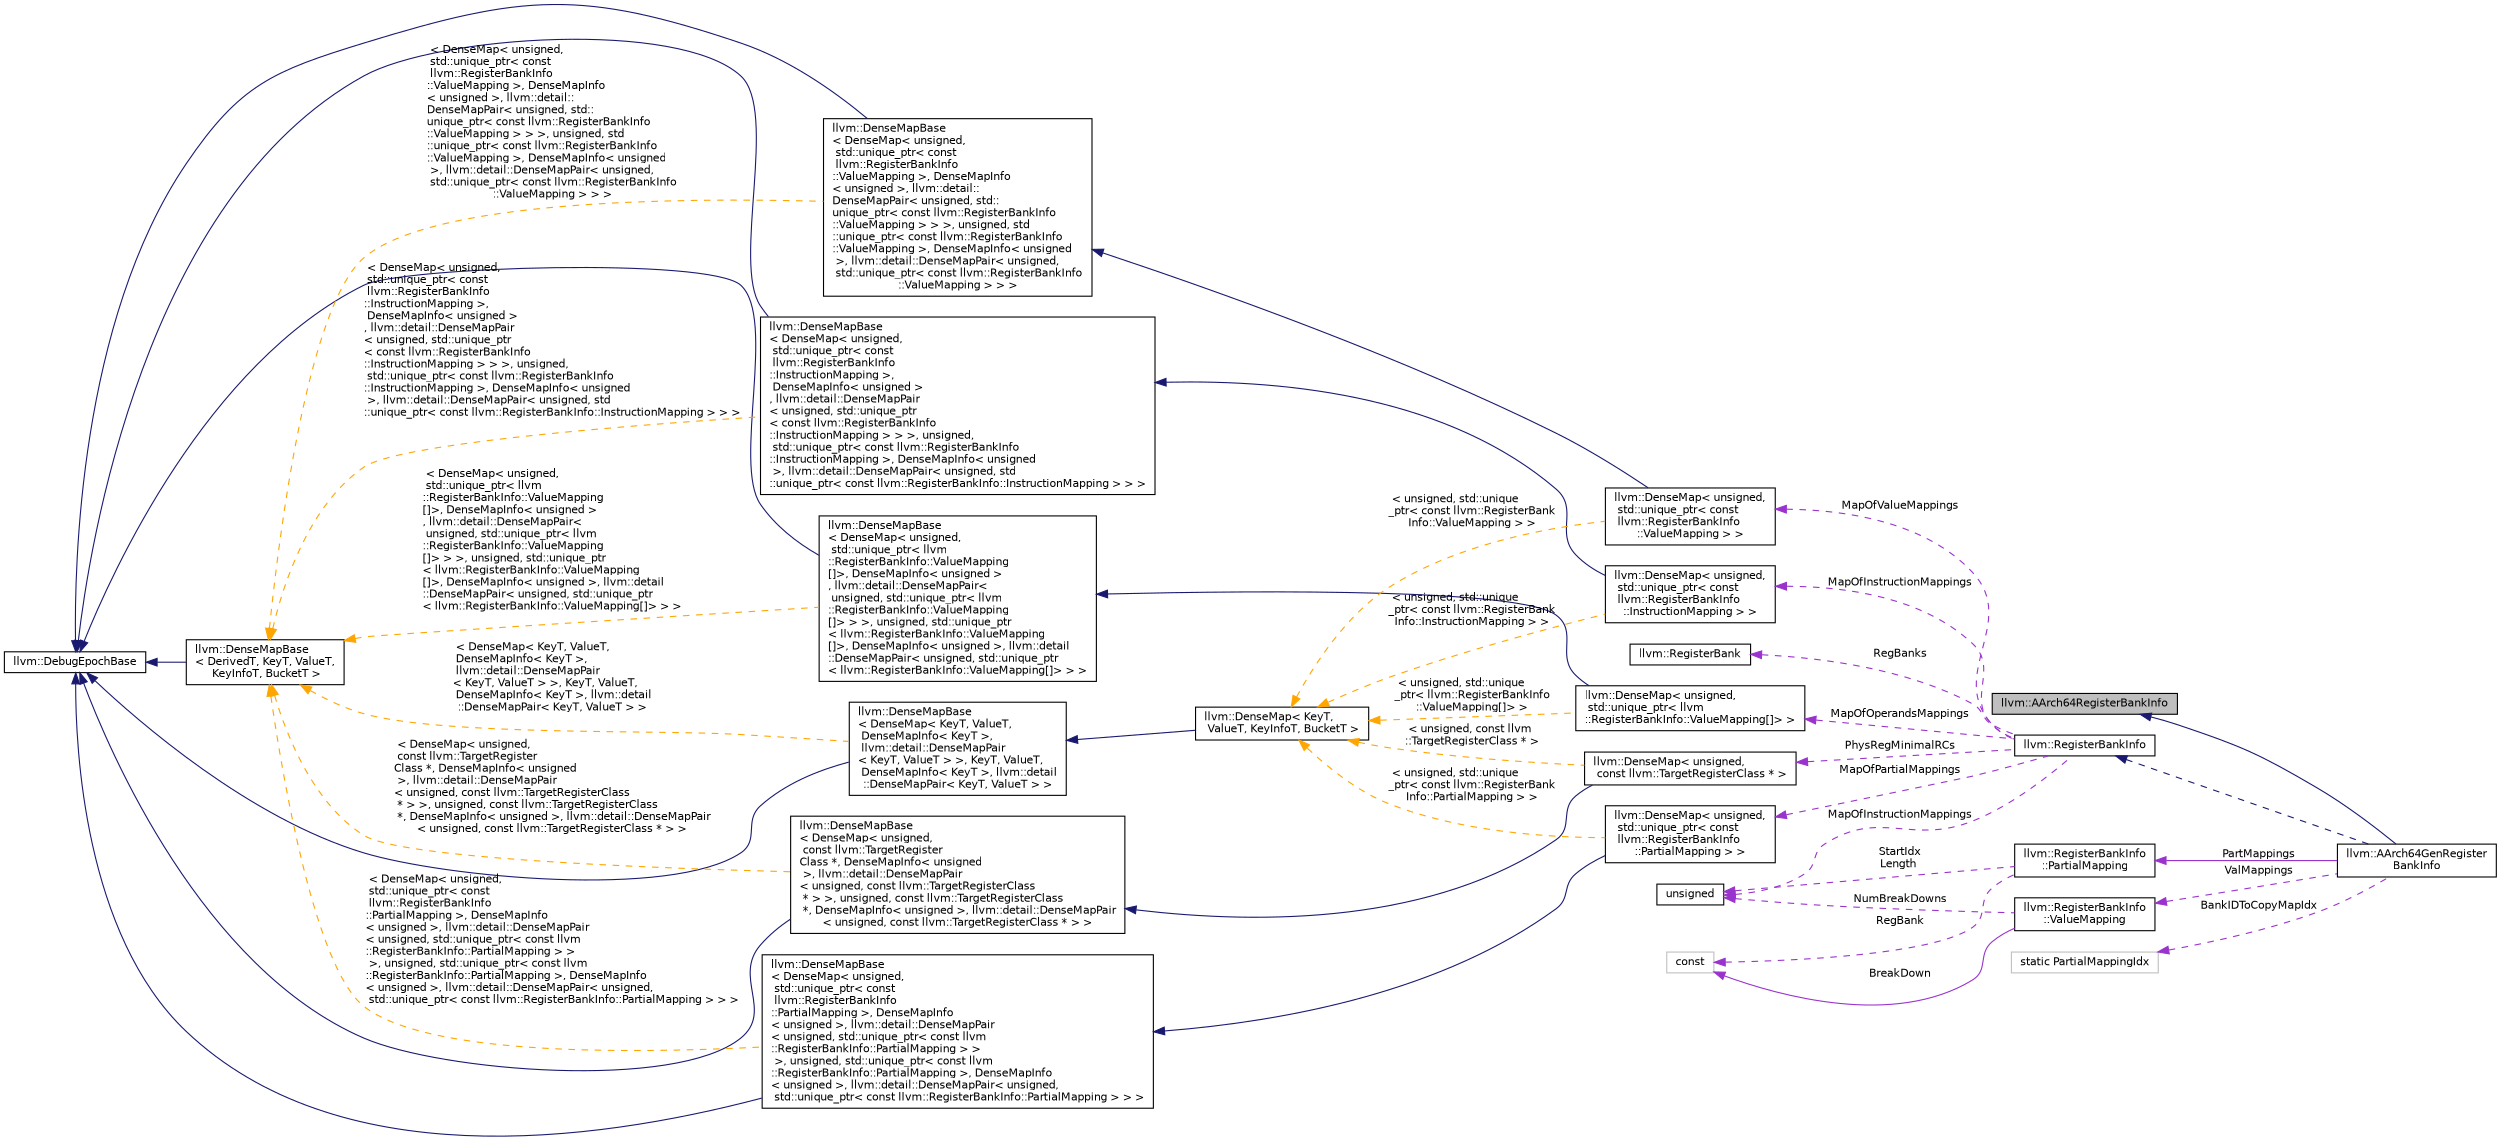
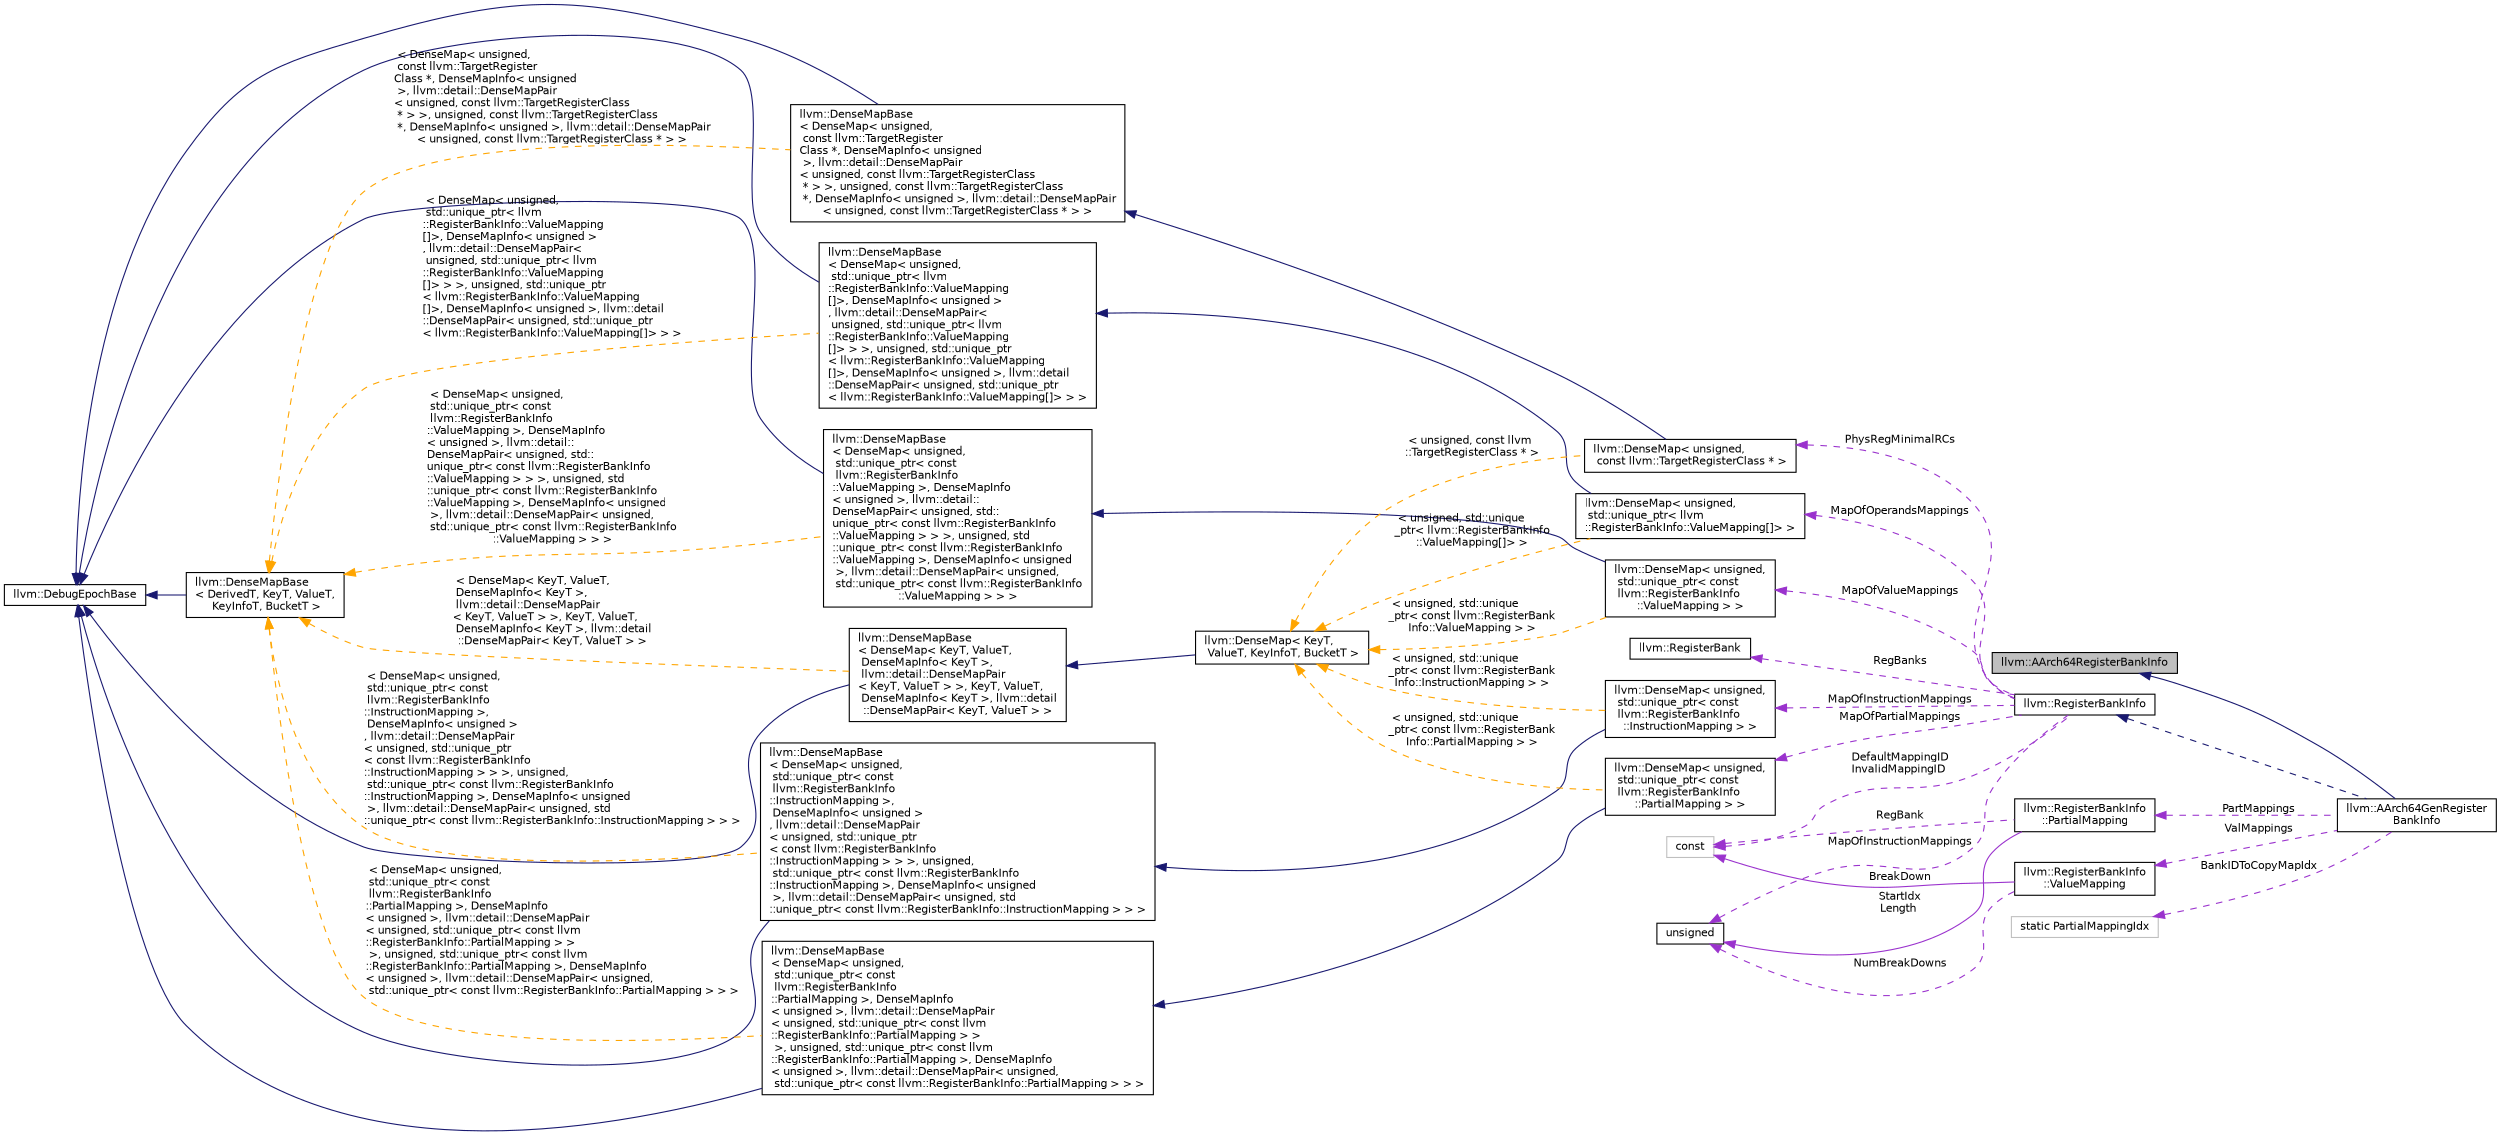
edge "llvm::RegisterBankInfo" -> "const": added, label "DefaultMappingID InvalidMappingID"
edge "llvm::AArch64GenRegister BankInfo" -> "llvm::RegisterBankInfo ::PartialMapping": style solid -> dashed
edge "llvm::RegisterBankInfo ::PartialMapping" -> "unsigned": style dashed -> solid
